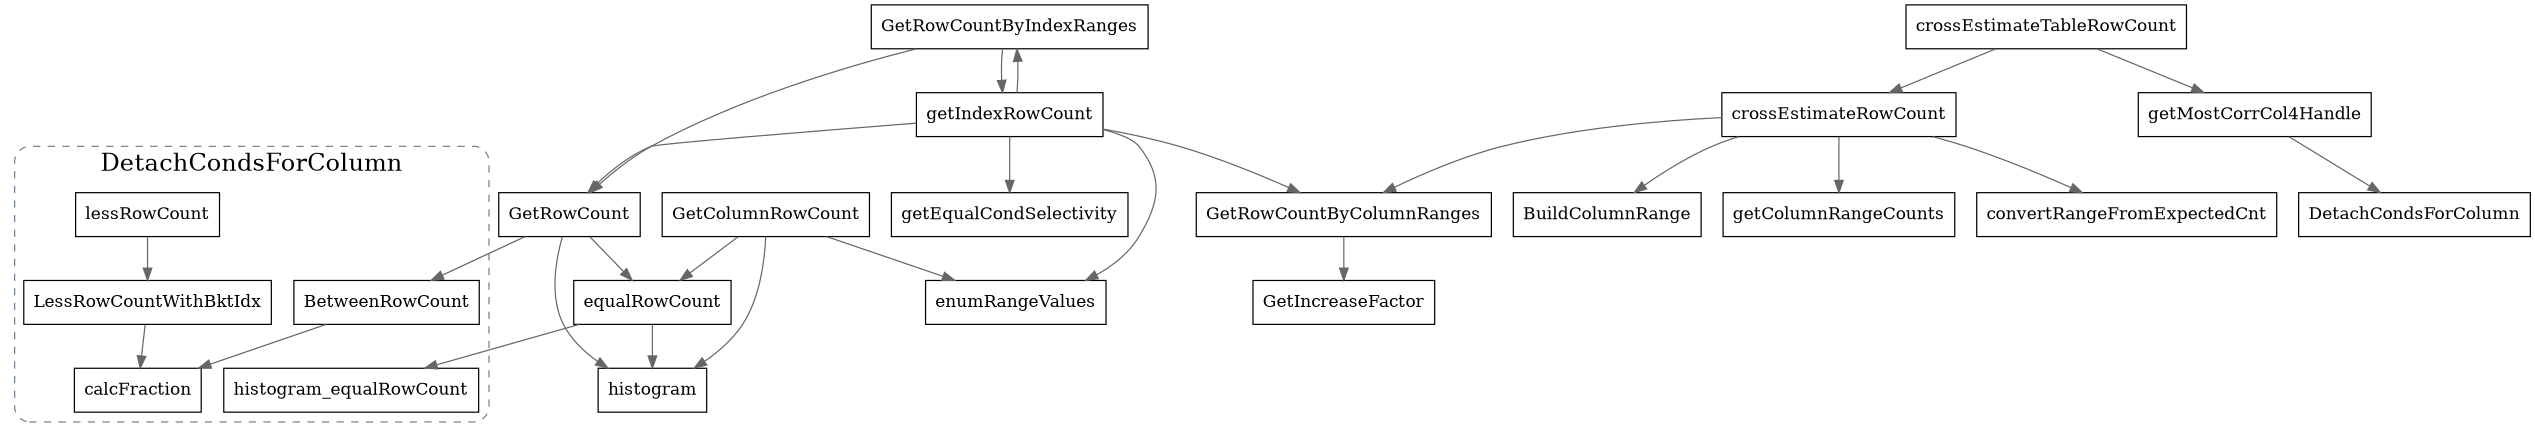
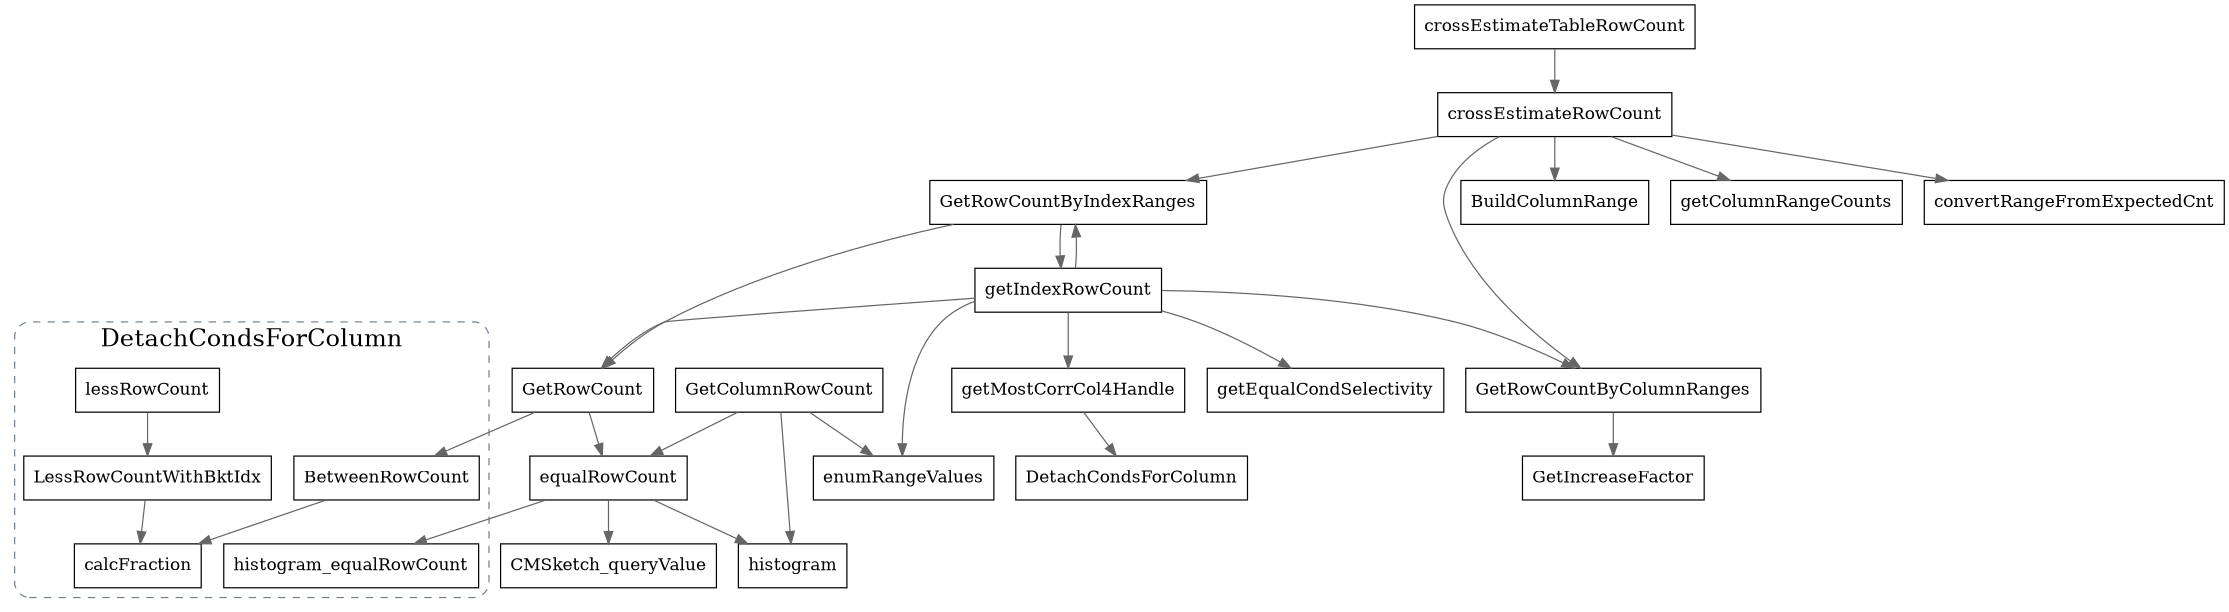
edge "crossEstimateTableRowCount" -> "getMostCorrCol4Handle": now "getIndexRowCount" -> "getMostCorrCol4Handle"
edge "crossEstimateRowCount" -> "GetRowCountByIndexRanges": added
edge "GetRowCount" -> "histogram": removed
node "CMSketch_queryValue": added
